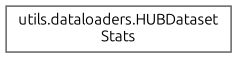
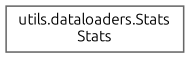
node "utils.dataloaders.HUBDataset Stats": label "utils.dataloaders.HUBDataset Stats" -> "utils.dataloaders.Stats Stats"
